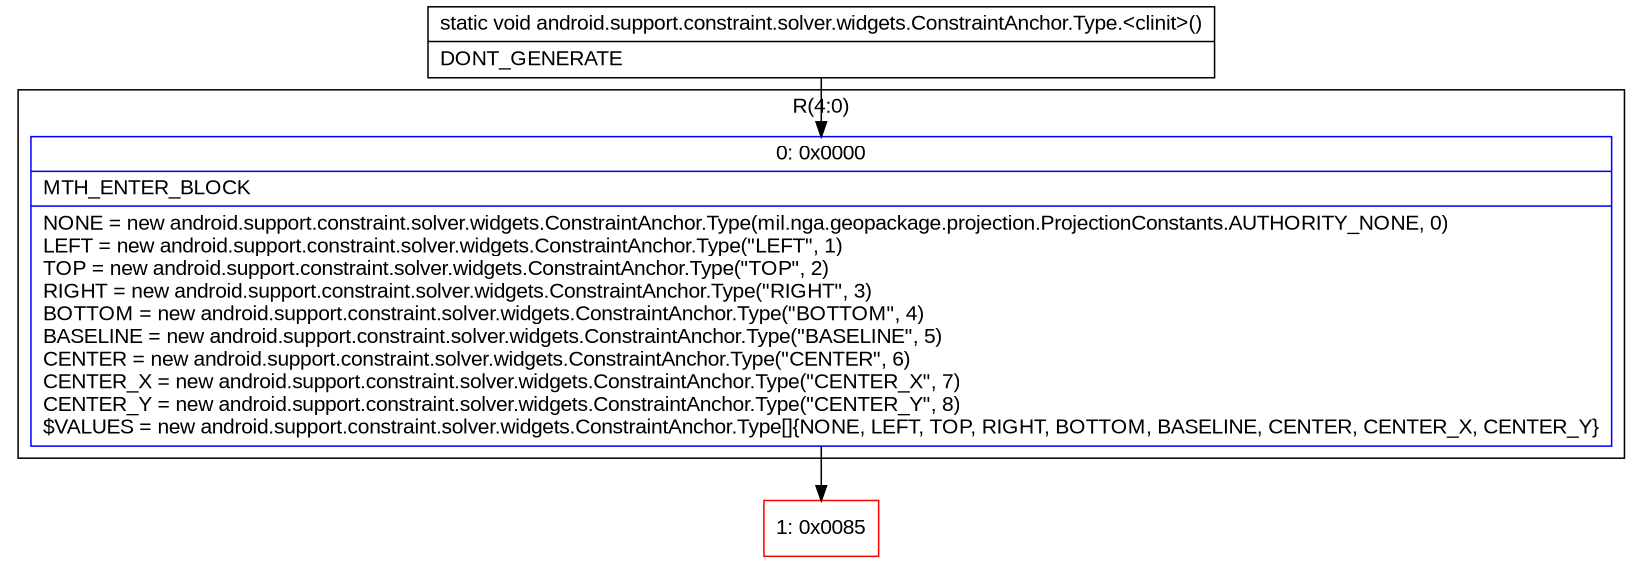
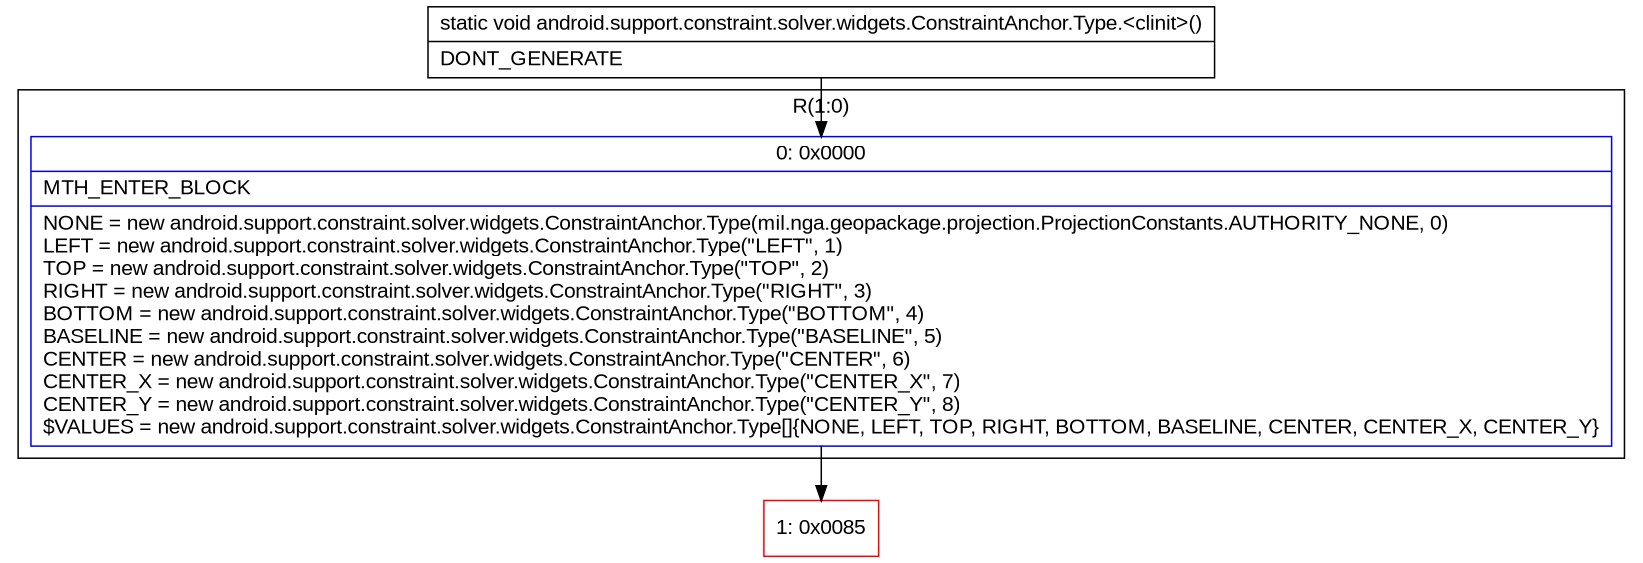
cluster "R(4:0)": label "R(4:0)" -> "R(1:0)"
